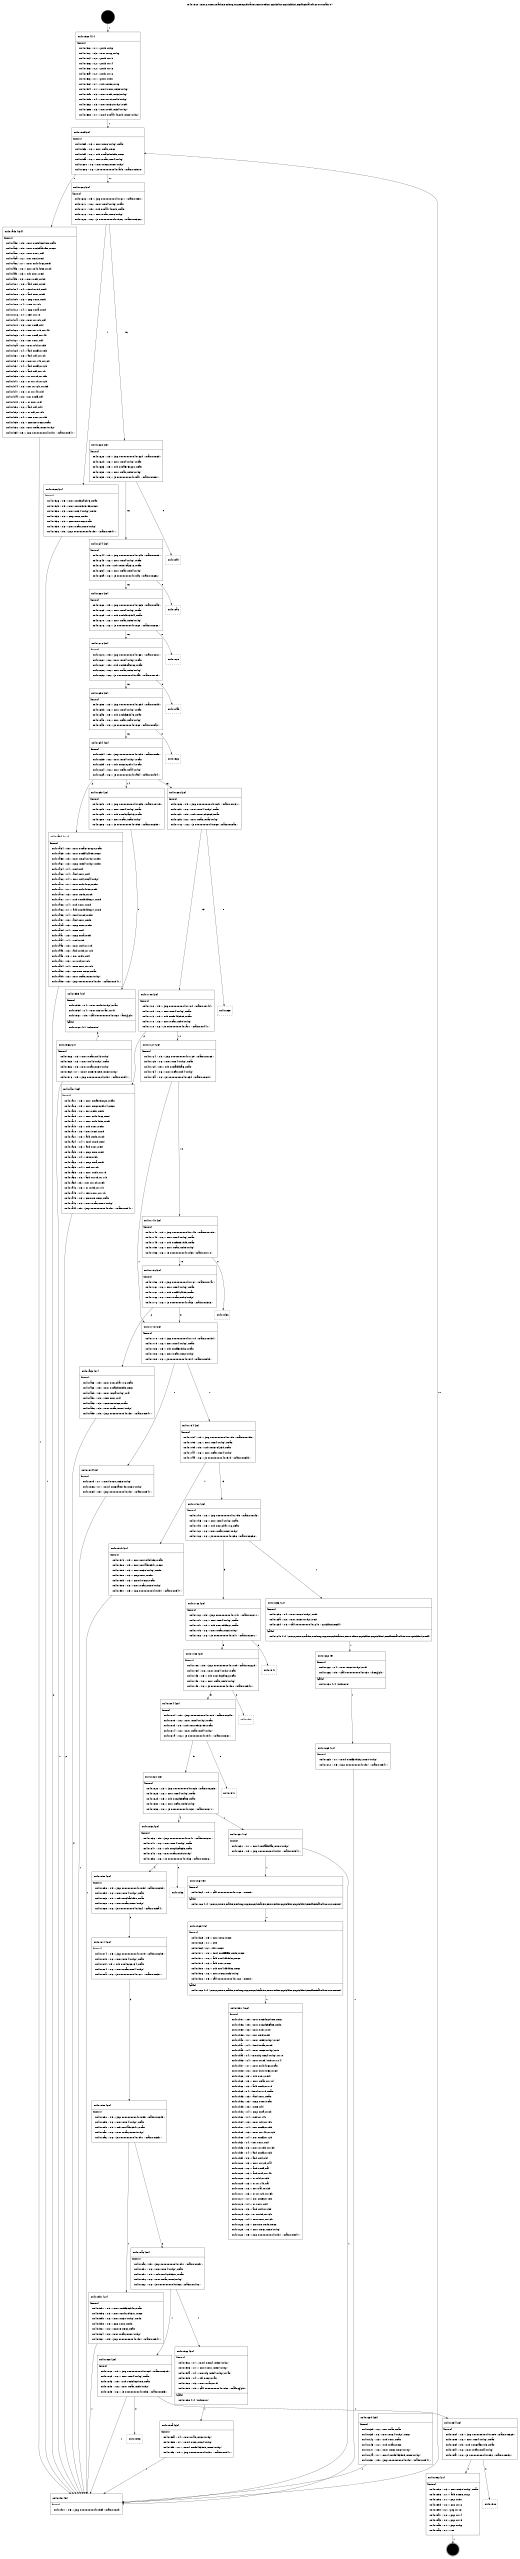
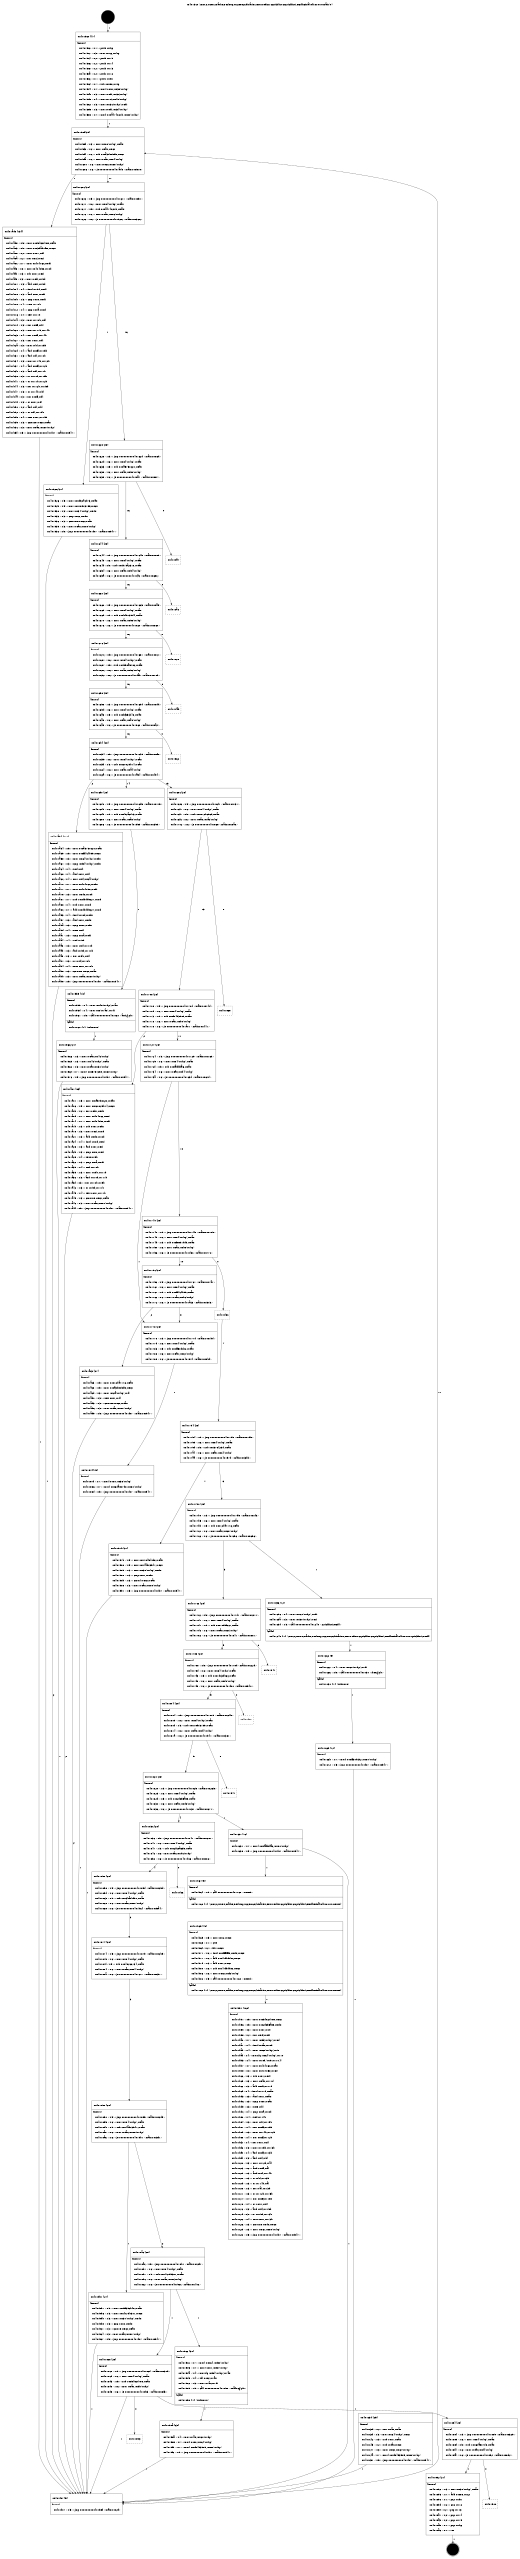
edge "0x401966 [21]" -> "0x401959 [13]": reversed
edge "0x401778 [28]" -> "0x401794 [28]": now "0x401d3c" -> "0x401794 [28]"
edge "0x401b64 [5]" -> "0x401b69 [40]": removed, label "1"
